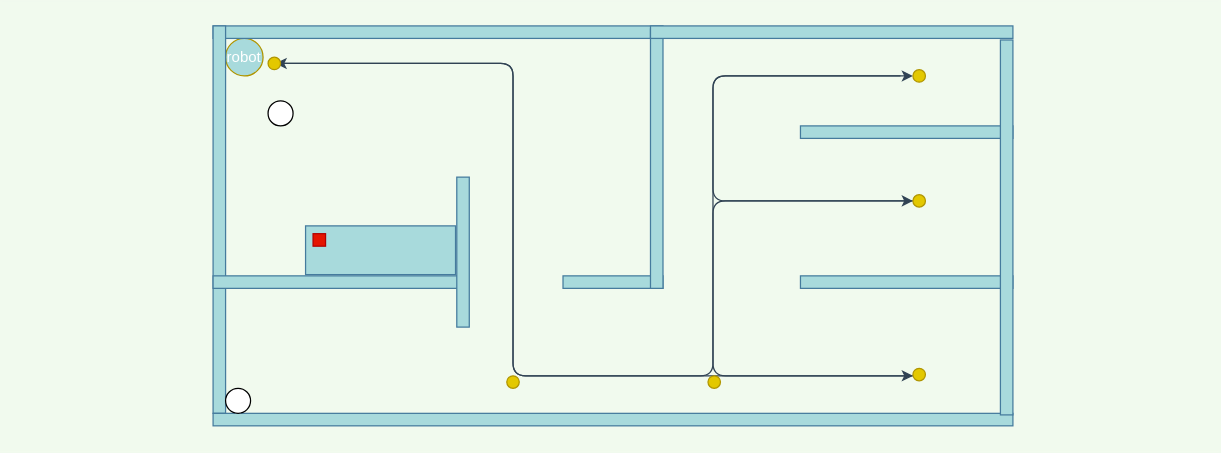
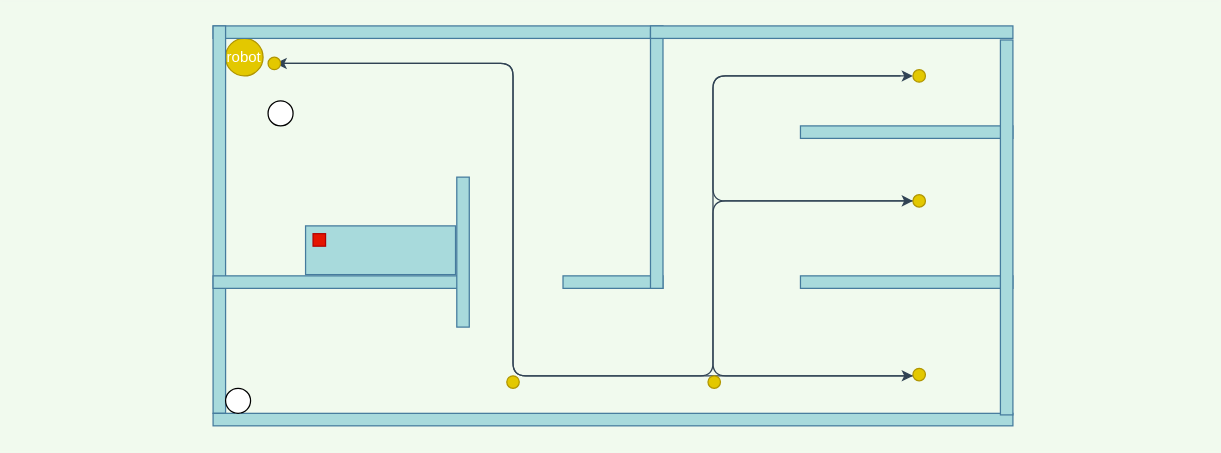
node "robot": fillcolor #a8dadc -> #e3c800
